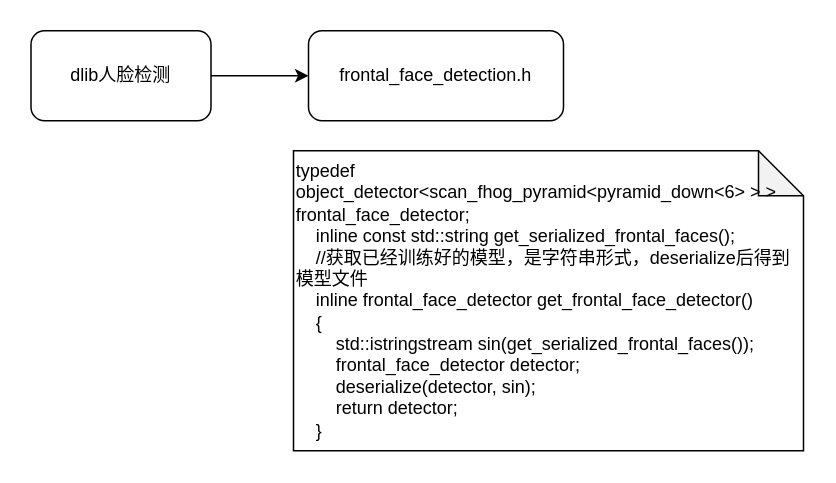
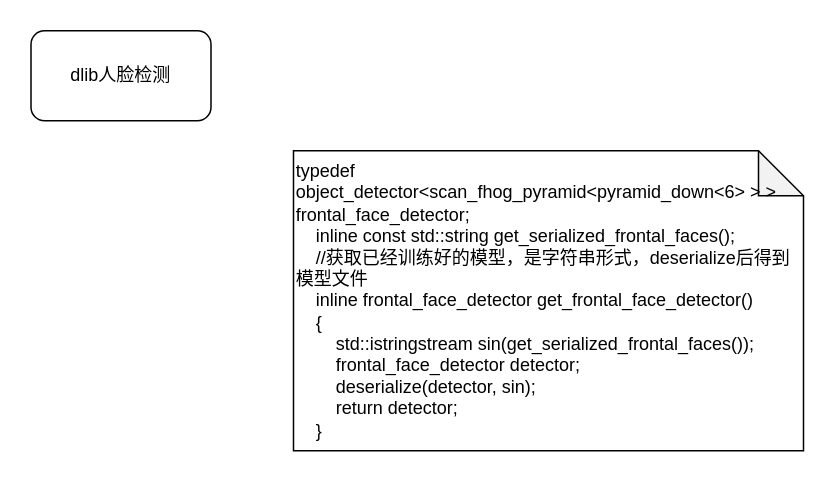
edge "dlib人脸检测" -> "frontal_face_detection.h": removed
node "frontal_face_detection.h": removed
